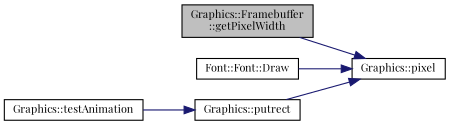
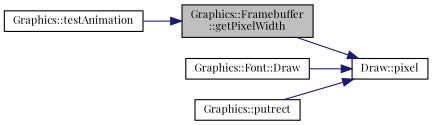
node "Font::Font::Draw": label "Font::Font::Draw" -> "Graphics::Font::Draw"
node "Graphics::pixel": label "Graphics::pixel" -> "Draw::pixel"
edge "Graphics::testAnimation" -> "Graphics::putrect": now "Graphics::testAnimation" -> "Graphics::Framebuffer ::getPixelWidth"
